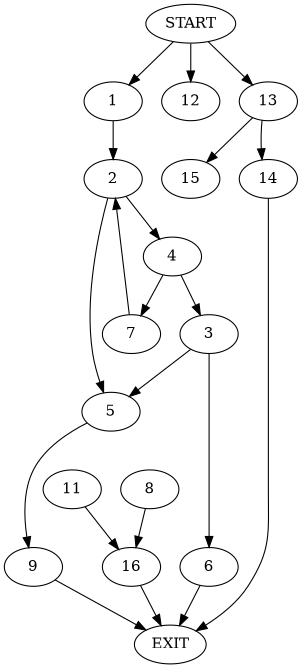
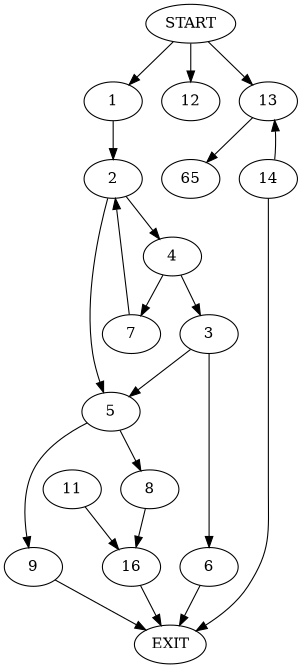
edge "13" -> "14": reversed
node "15": label "15" -> "65"
edge "5" -> "8": added
